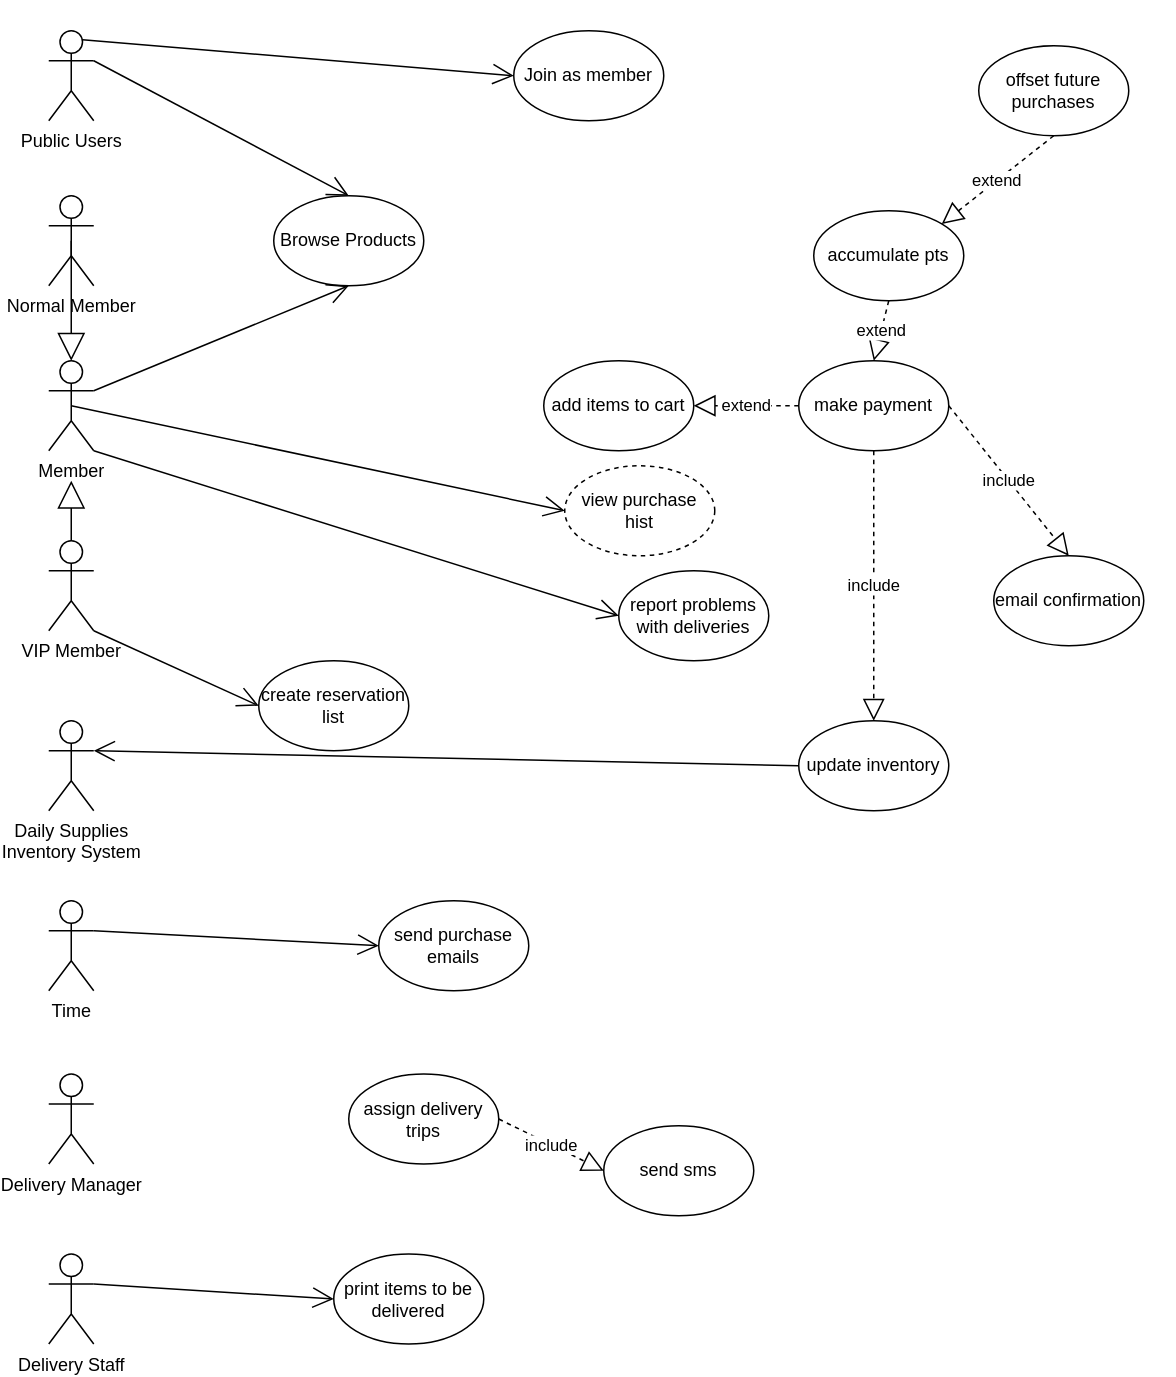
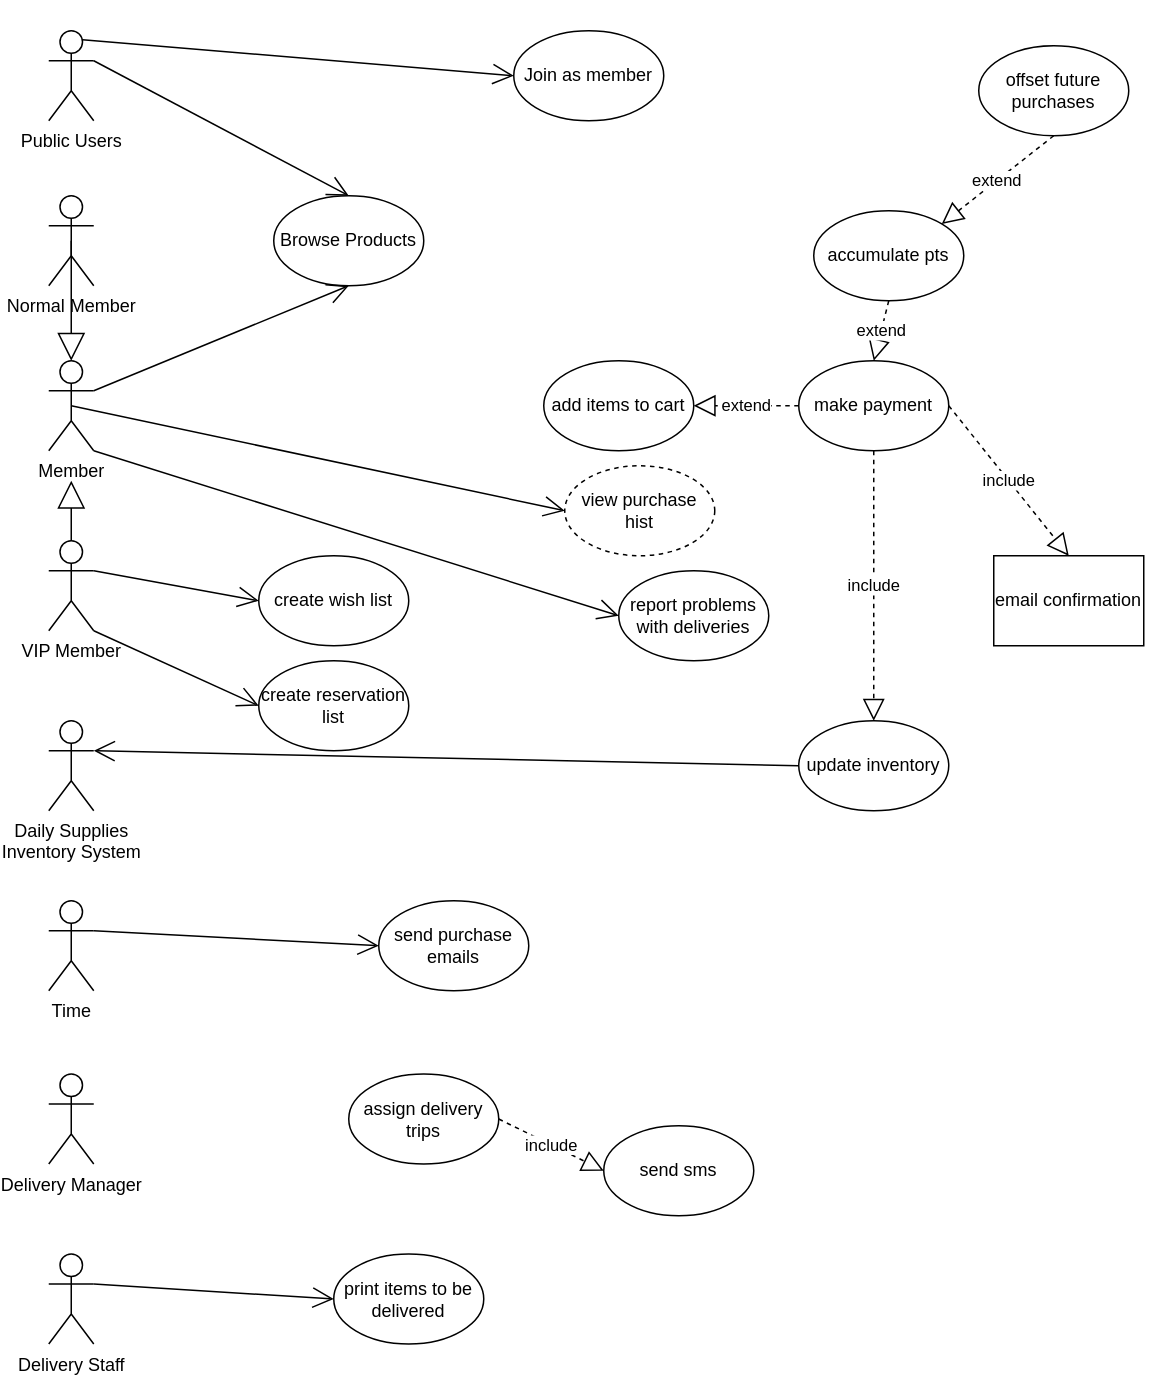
edge "VIP Member" -> "create wish list": added
node "create wish list": added
node "email confirmation": shape ellipse -> rectangle
